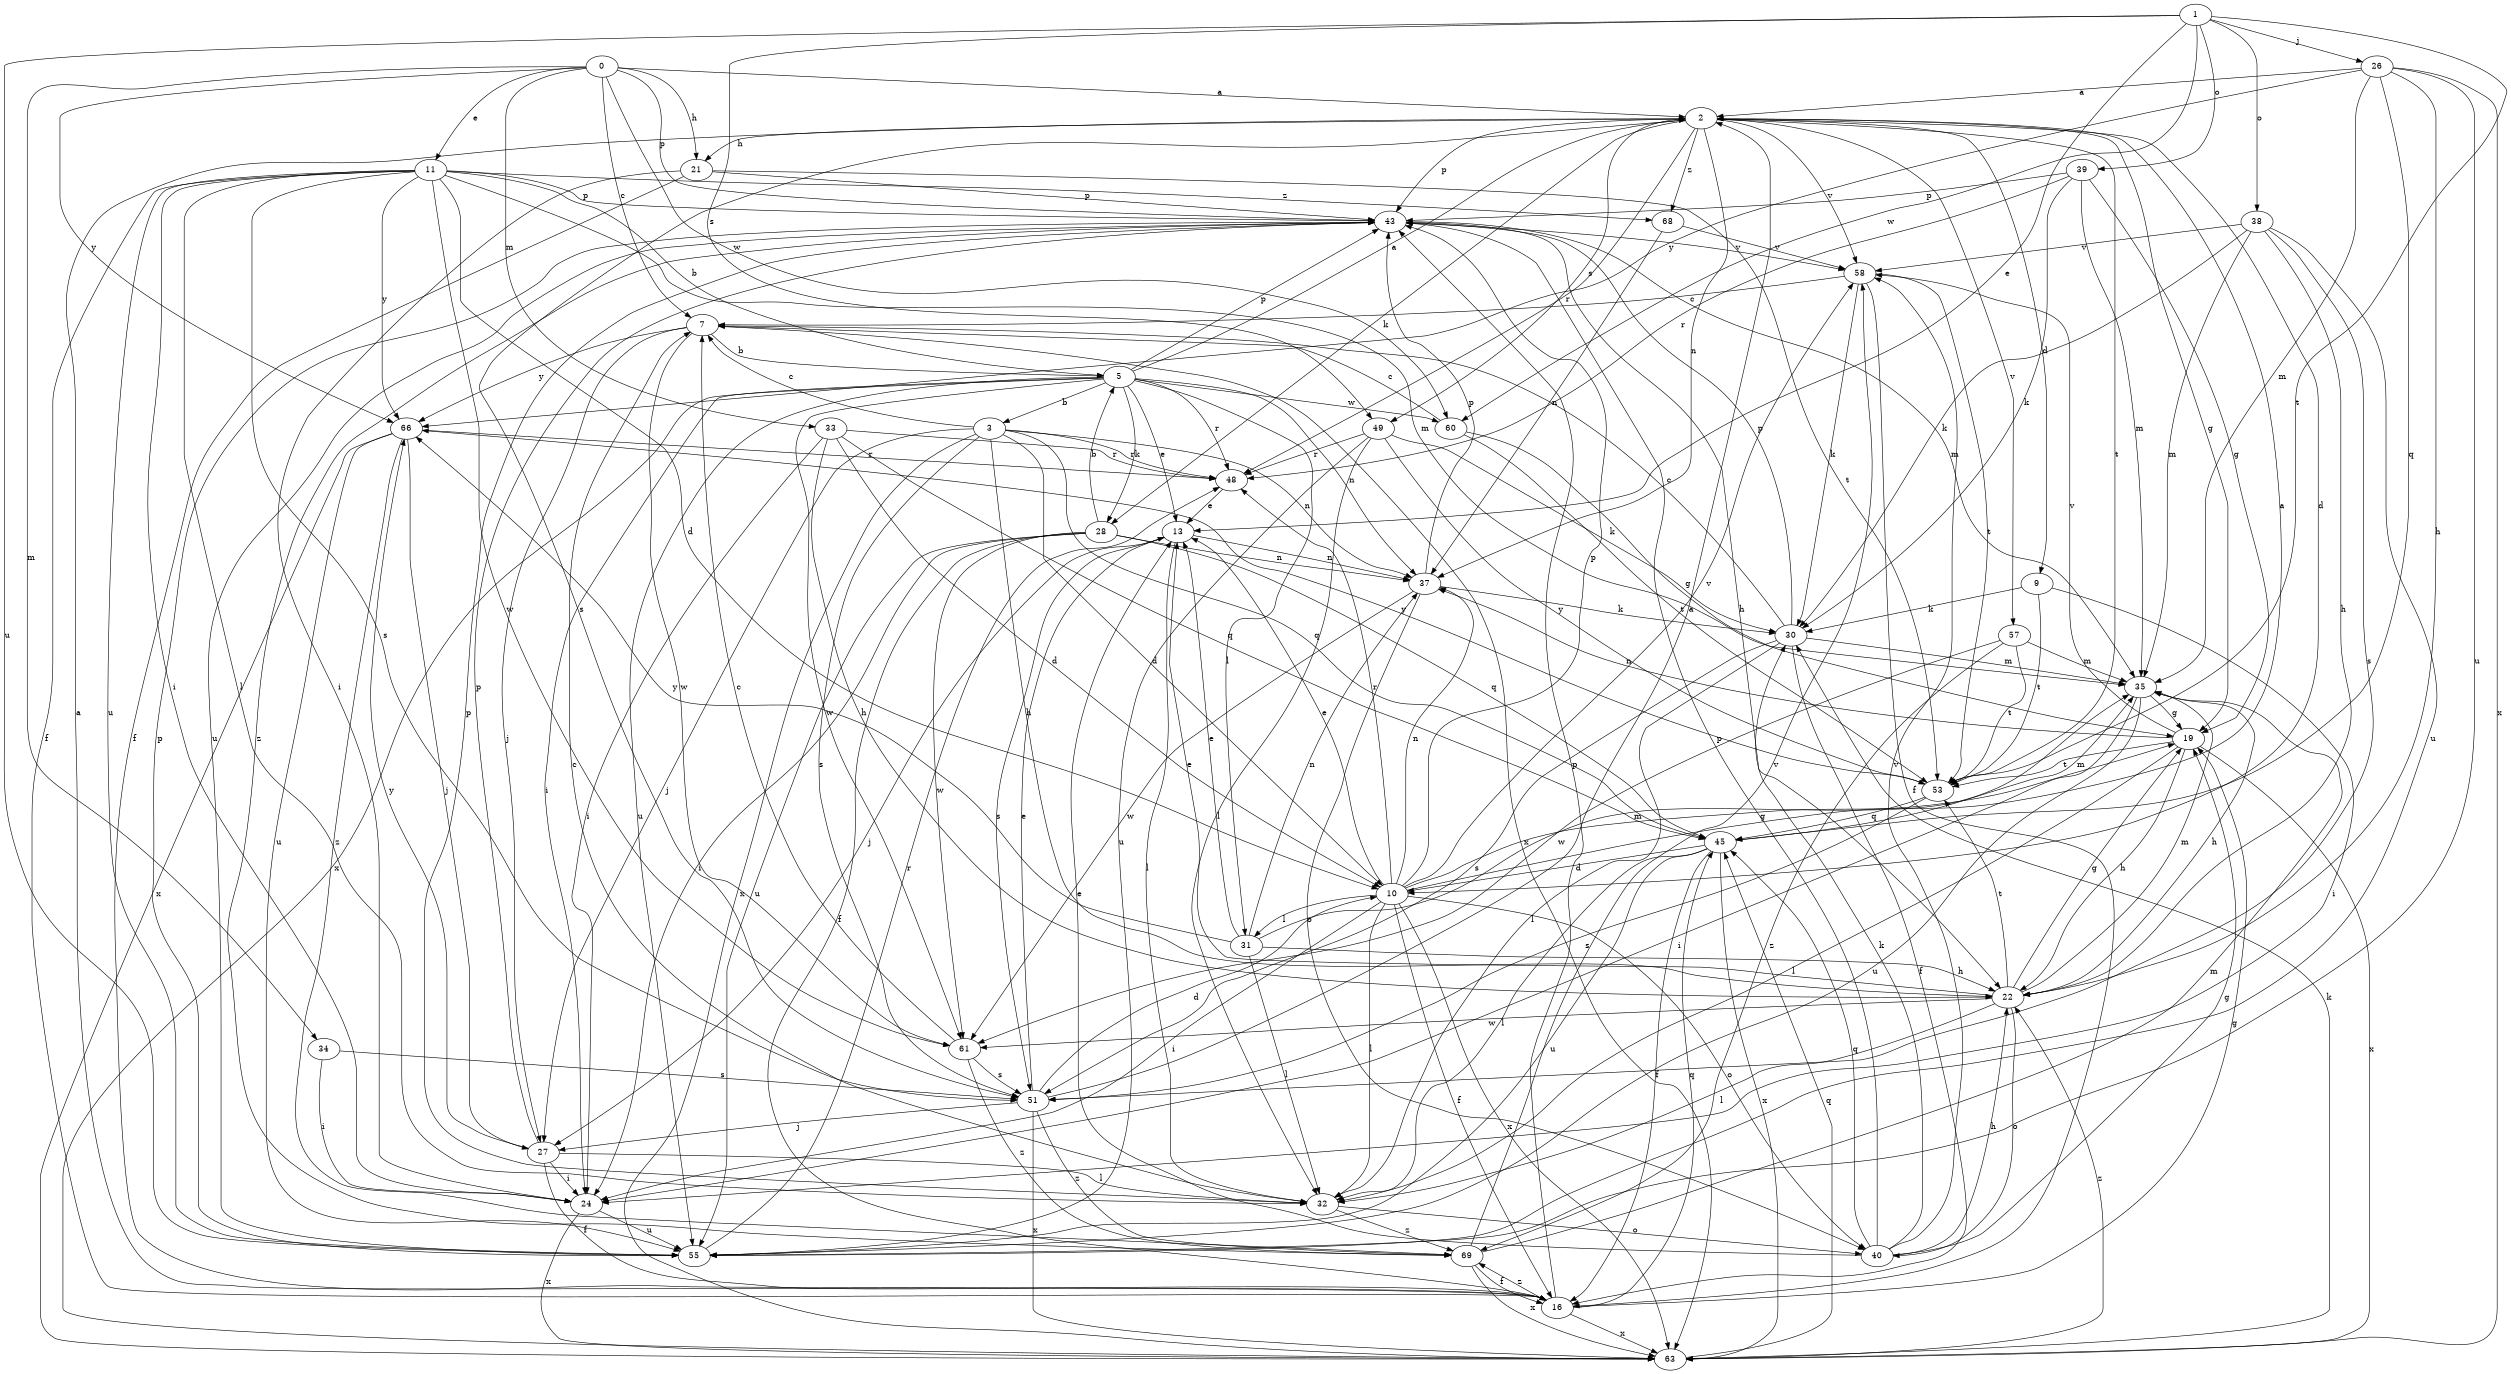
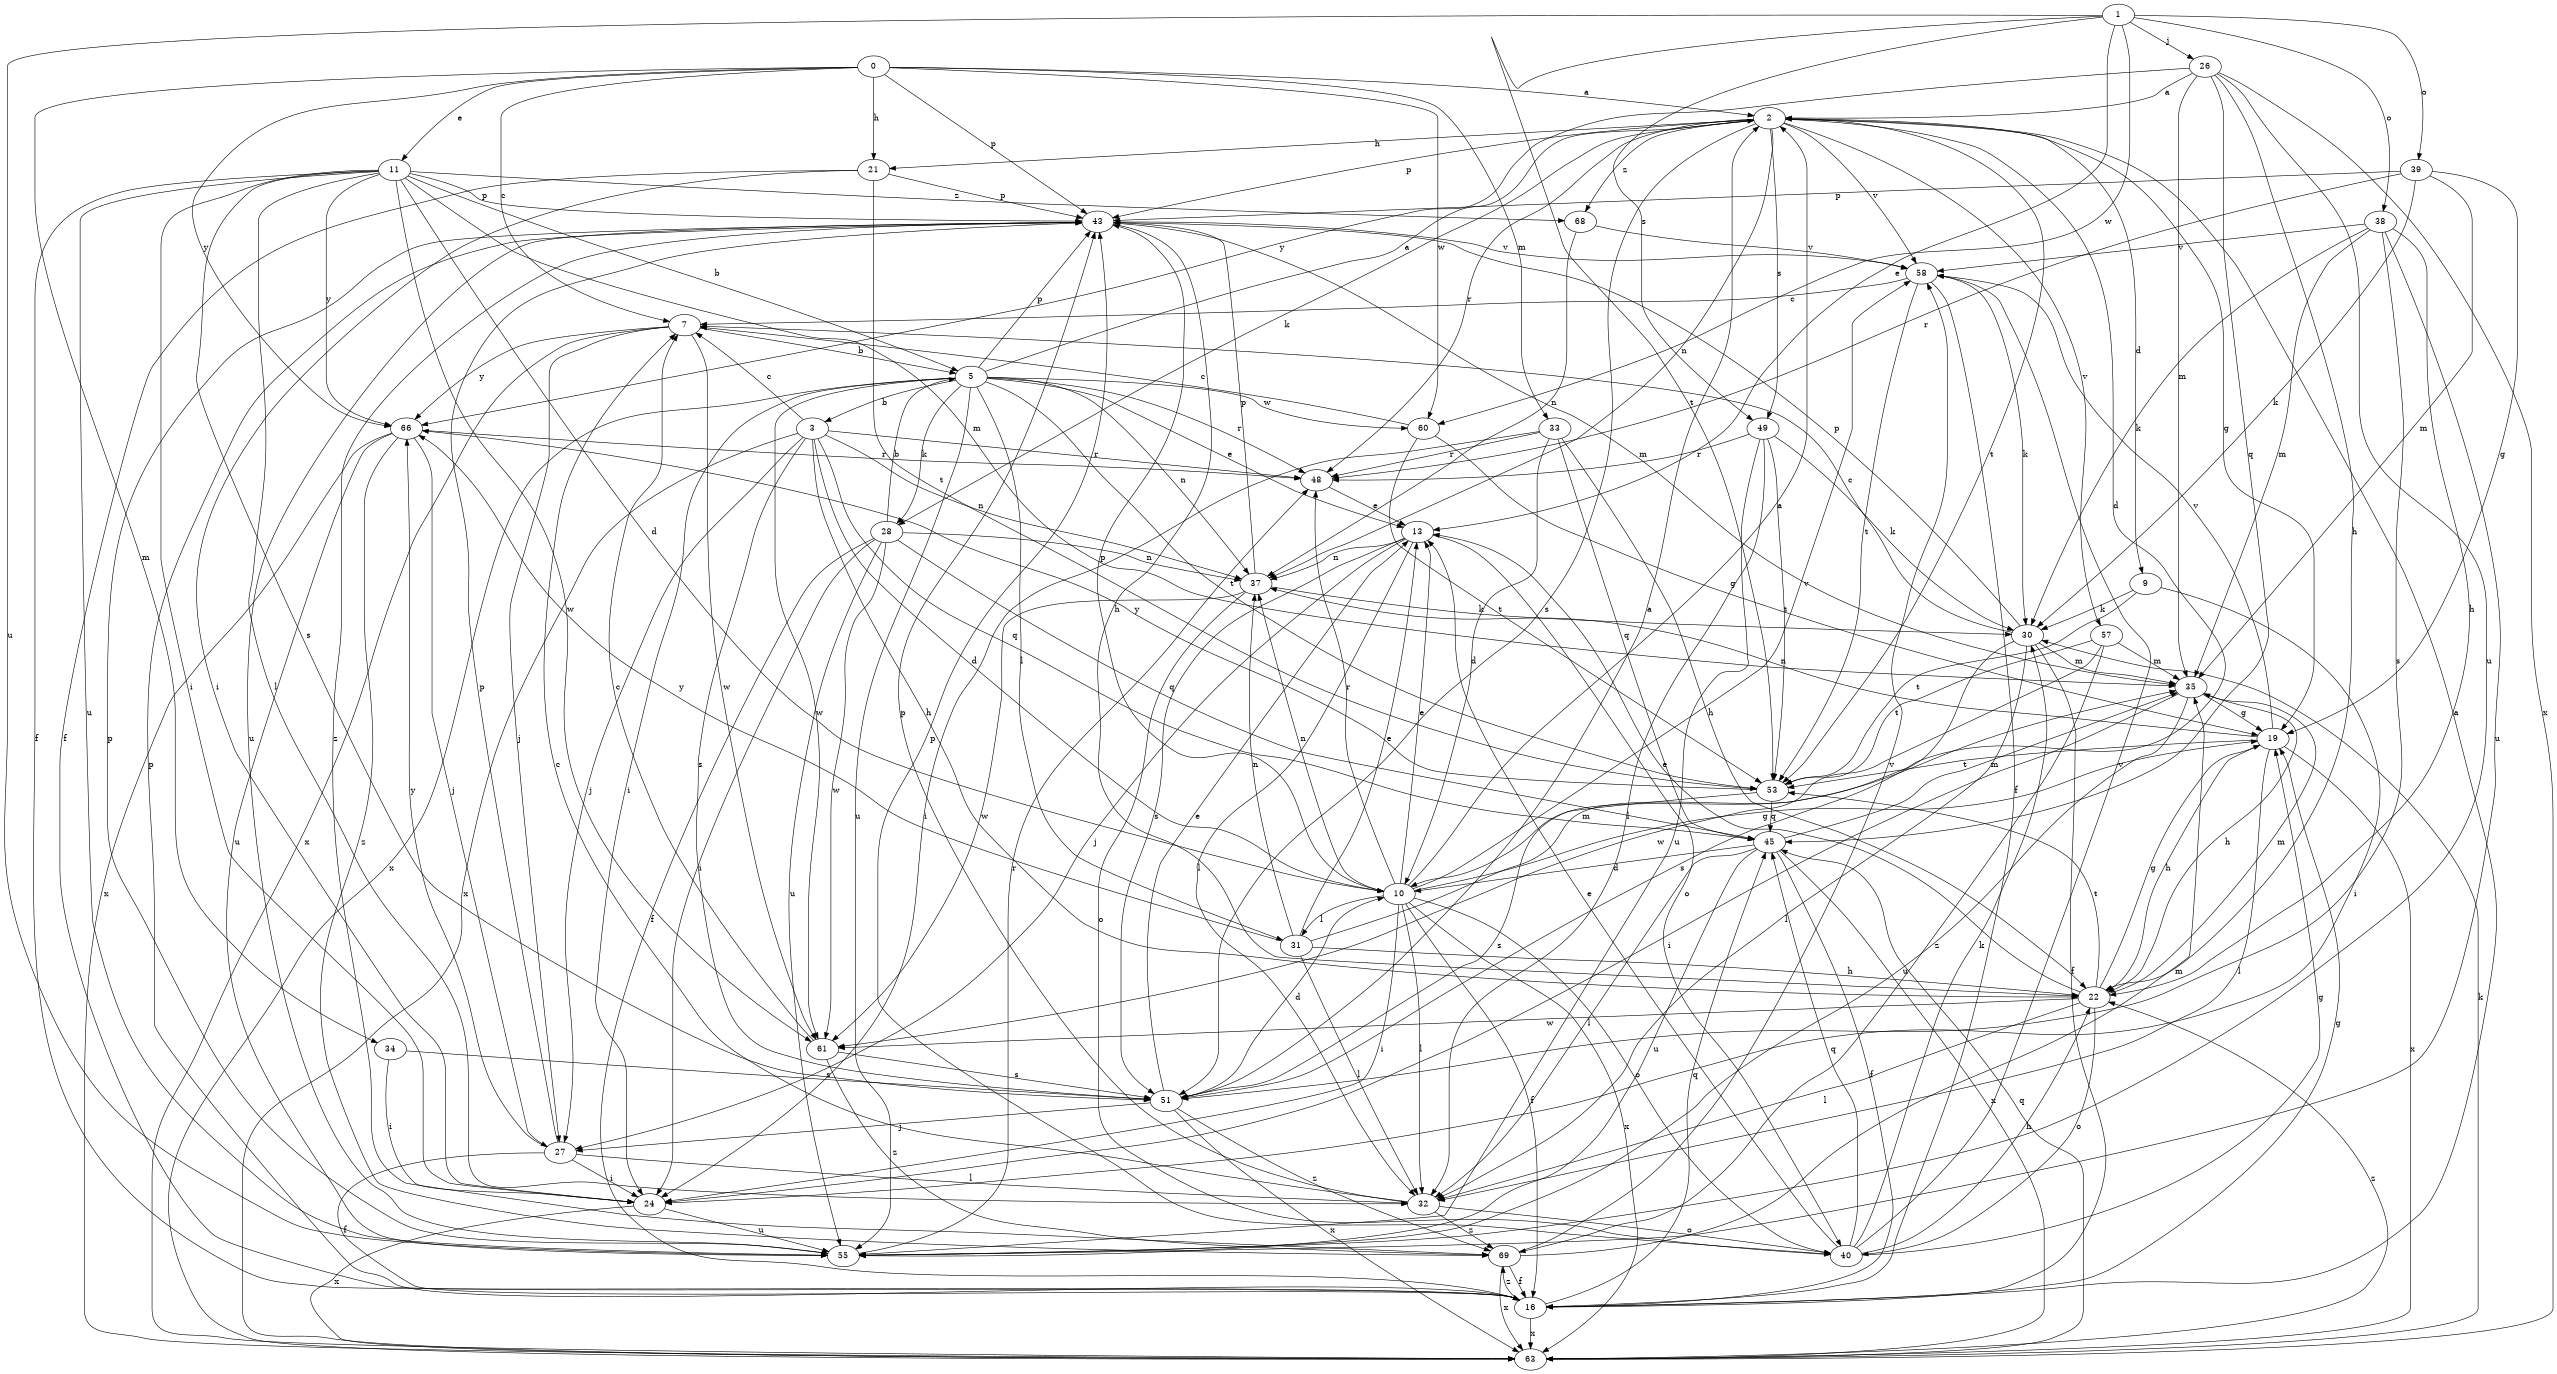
edge "49" -> "53": label "y" -> "t"
edge "5" -> "53": added, label "t"
edge "13" -> "40": added, label "o"
